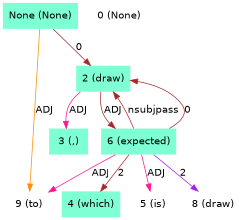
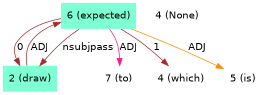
node "None (None)": removed
node "0 (None)": label "0 (None)" -> "4 (None)"
node "3 (,)": removed
edge "6 (expected)" -> "5 (is)": color deeppink -> darkorange
edge "6 (expected)" -> "4 (which)": label "2" -> "1"
node "9 (to)": label "9 (to)" -> "7 (to)"
node "4 (which)": fillcolor aquamarine -> white
node "8 (draw)": removed
